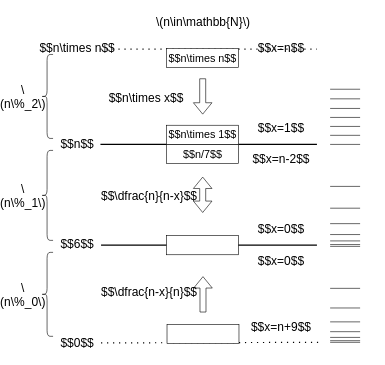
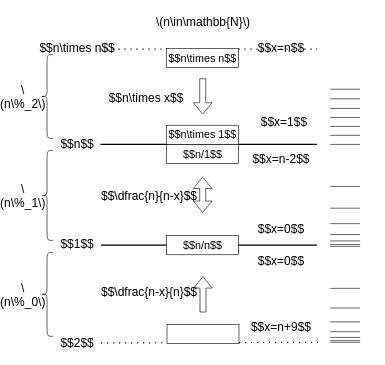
node "$$x=1$$": moved (281, 128) -> (284, 122)
node "$$n/7$$": label "$$n/7$$" -> "$$n/1$$"
node "$$6$$": label "$$6$$" -> "$$1$$"
node "$$n/n$$": added
node "$$0$$": label "$$0$$" -> "$$2$$"
